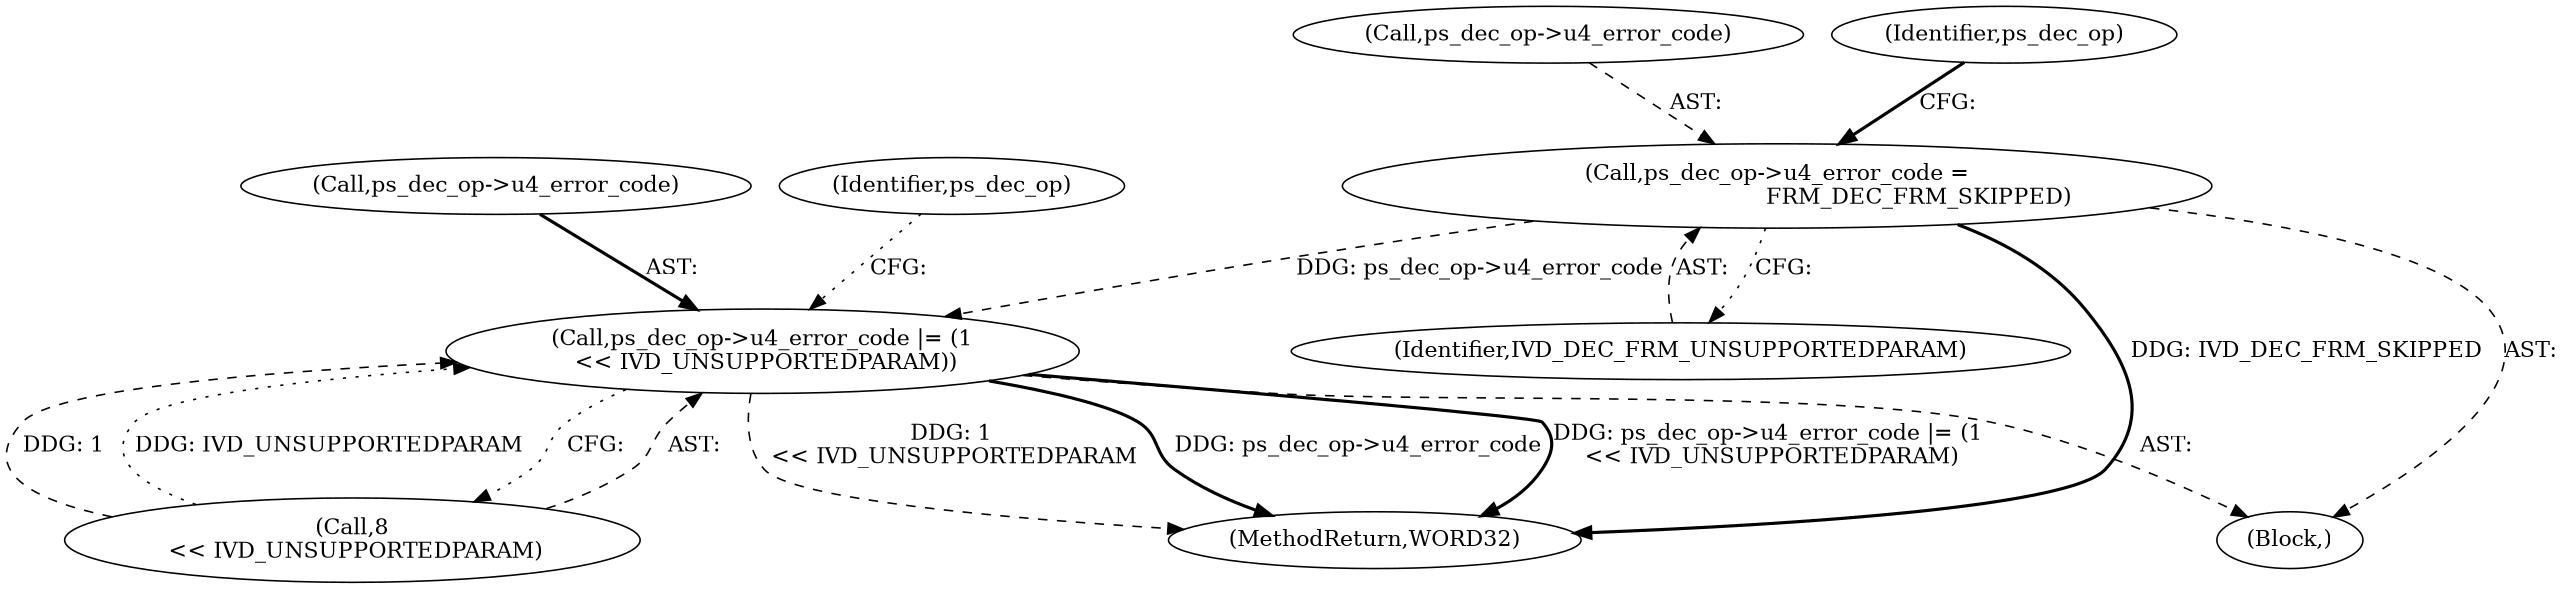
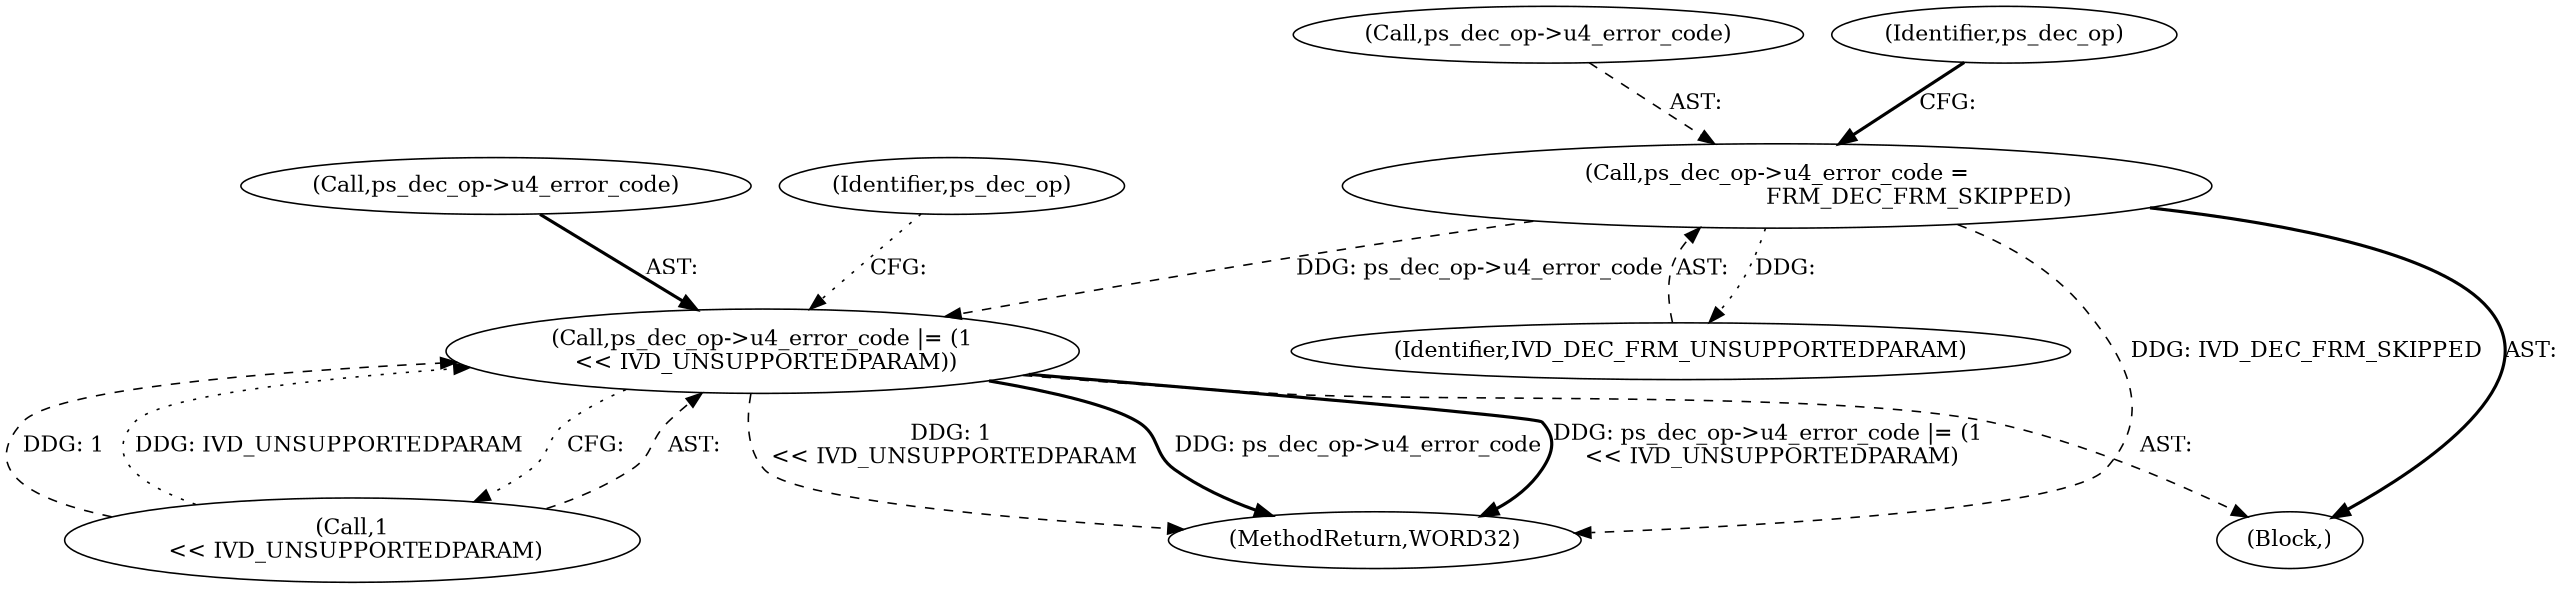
edge "(Call,ps_dec_op->u4_error_code = FRM_DEC_FRM_SKIPPED)" -> "(Identifier,IVD_DEC_FRM_UNSUPPORTEDPARAM)": label "CFG: " -> "DDG: "
edge "(Call,ps_dec_op->u4_error_code = FRM_DEC_FRM_SKIPPED)" -> "(Block,)": style dashed -> bold
edge "(Call,ps_dec_op->u4_error_code = FRM_DEC_FRM_SKIPPED)" -> "(MethodReturn,WORD32)": style bold -> dashed
node "(Call,8 << IVD_UNSUPPORTEDPARAM)": label "(Call,8 << IVD_UNSUPPORTEDPARAM)" -> "(Call,1 << IVD_UNSUPPORTEDPARAM)"
